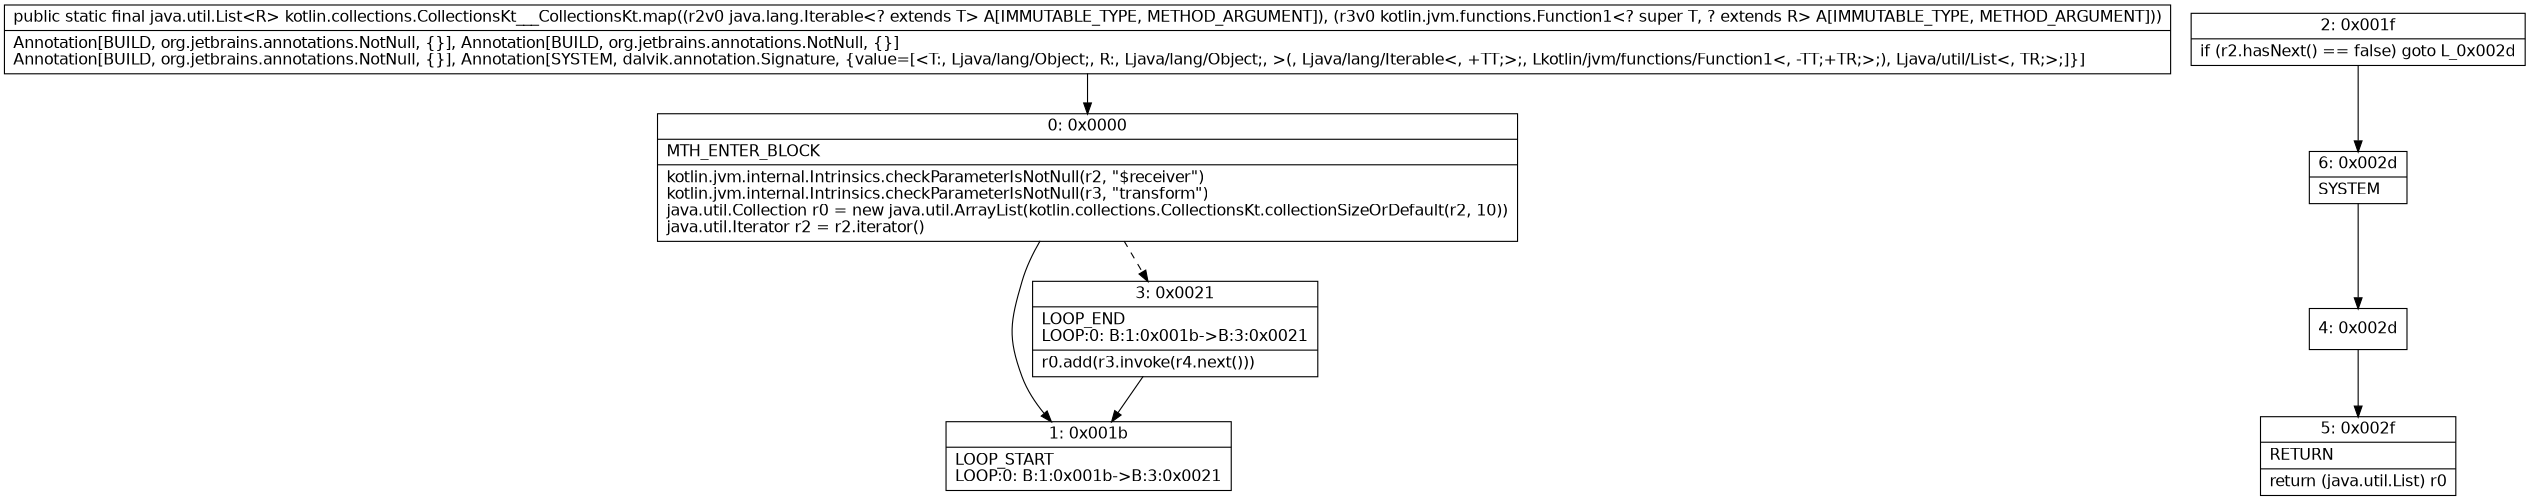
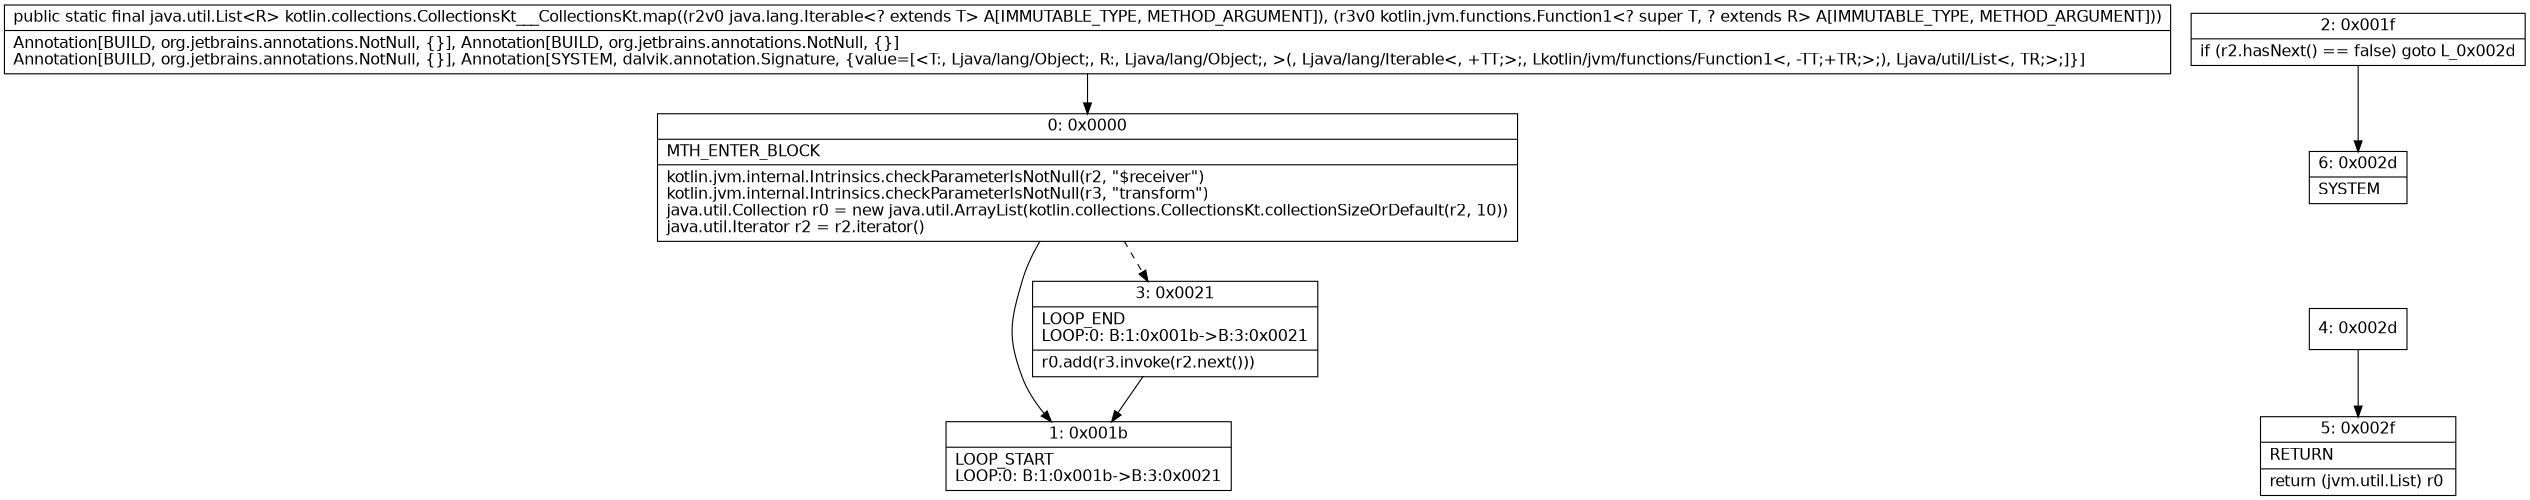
edge "6: 0x002d" -> "4: 0x002d": removed
node "3: 0x0021": text "r0.add(r3.invoke(r4.next()))" -> "r0.add(r3.invoke(r2.next()))"
node "5: 0x002f": text "return (java.util.List) r0" -> "return (jvm.util.List) r0"
